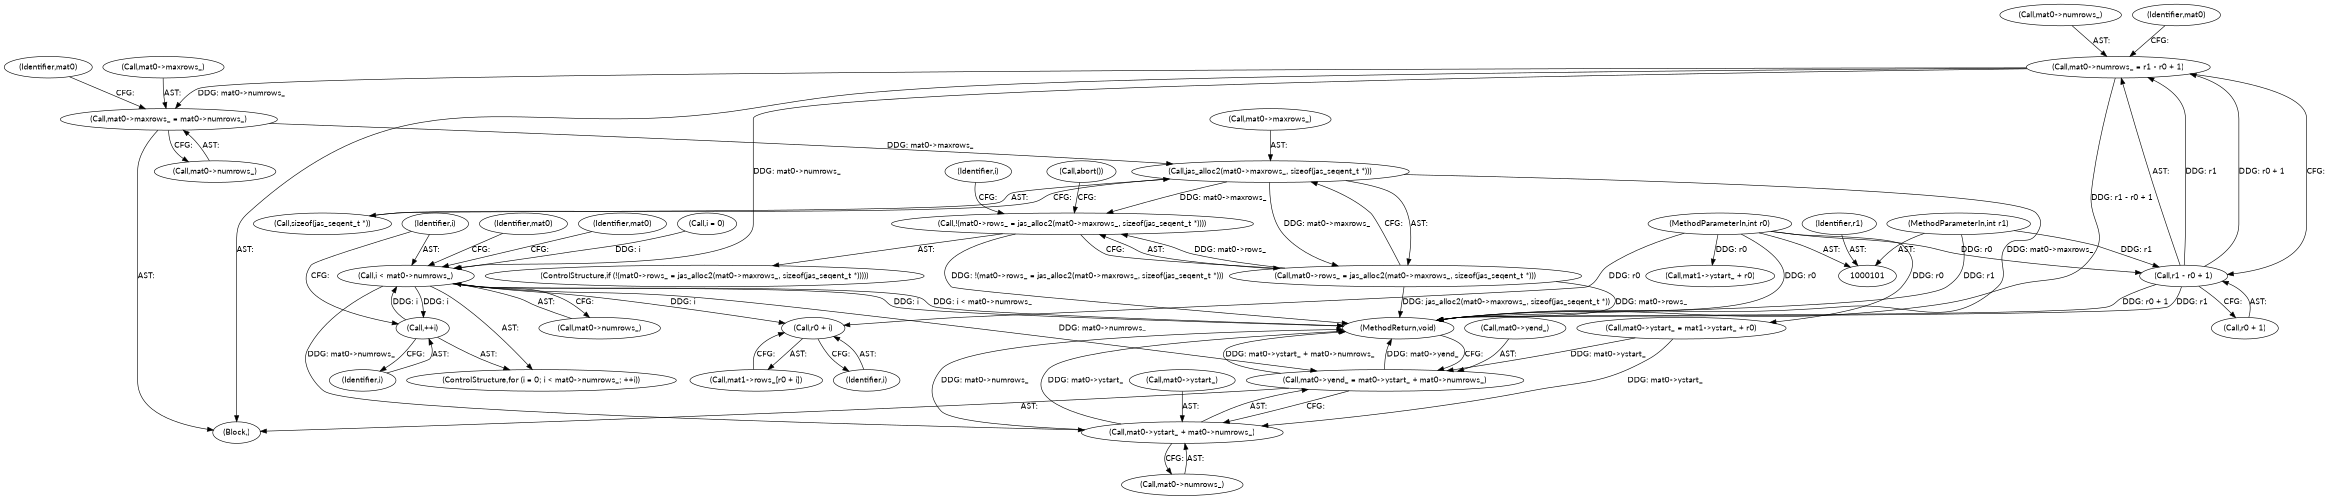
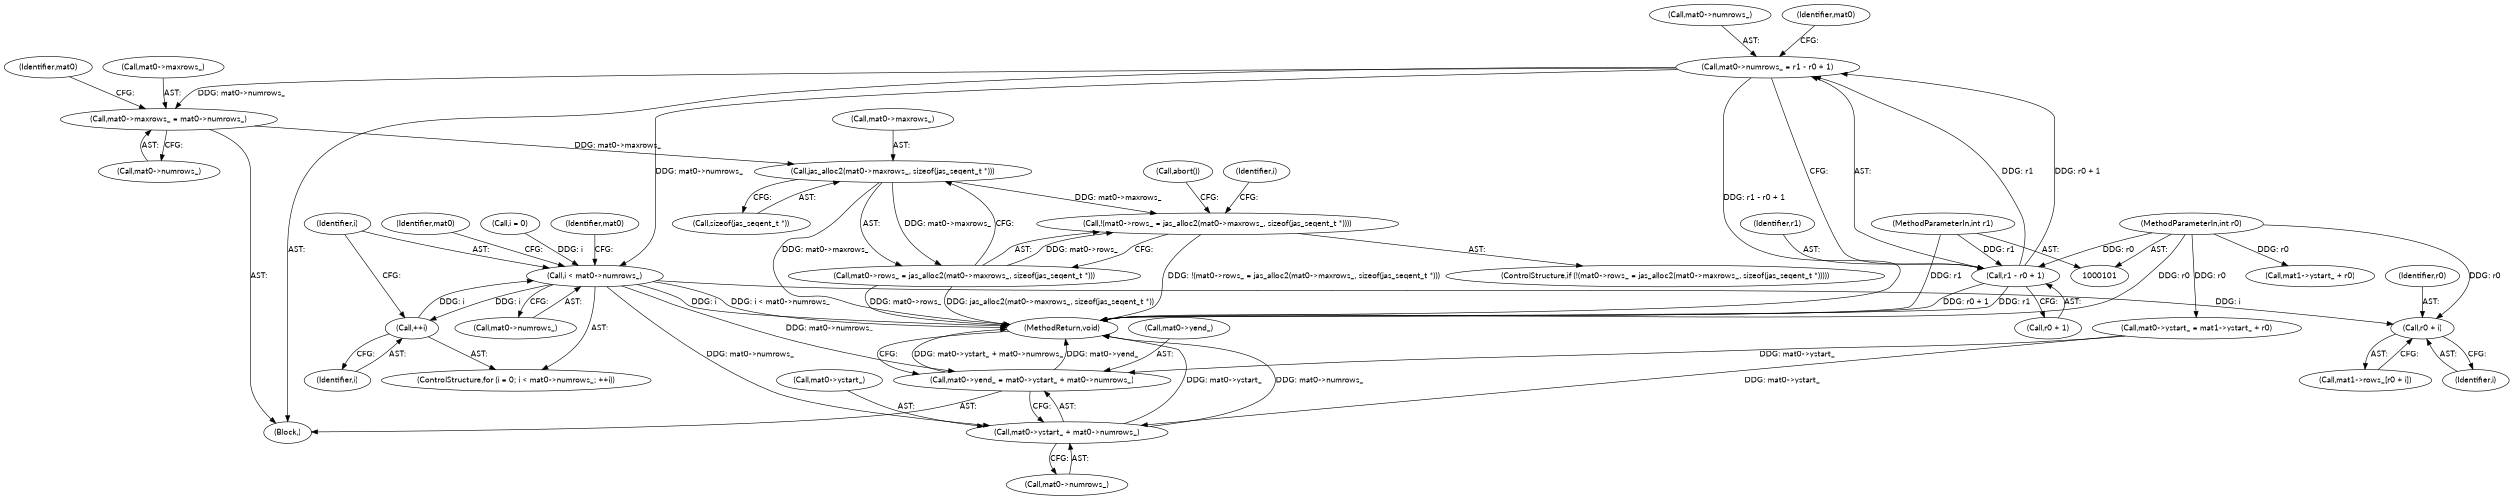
edge "(Identifier,r1)" -> "1000101": now "(Identifier,r1)" -> "(Call,r1 - r0 + 1)"
node "(Identifier,r0)": added
